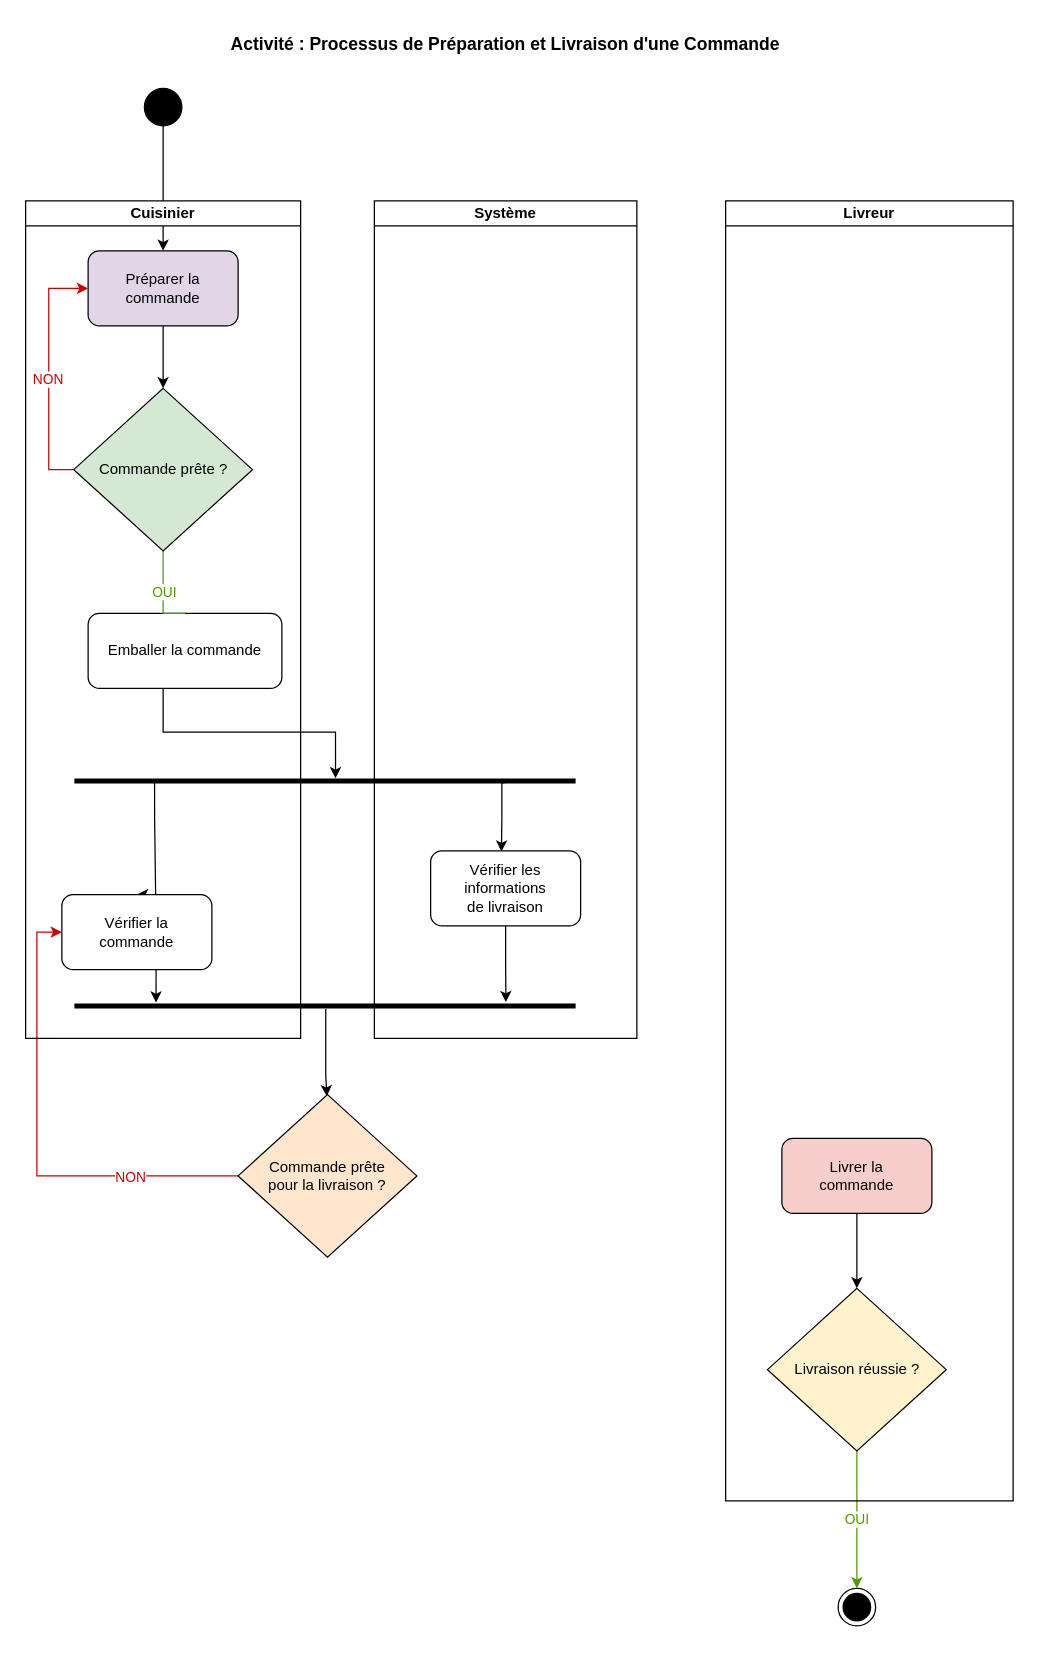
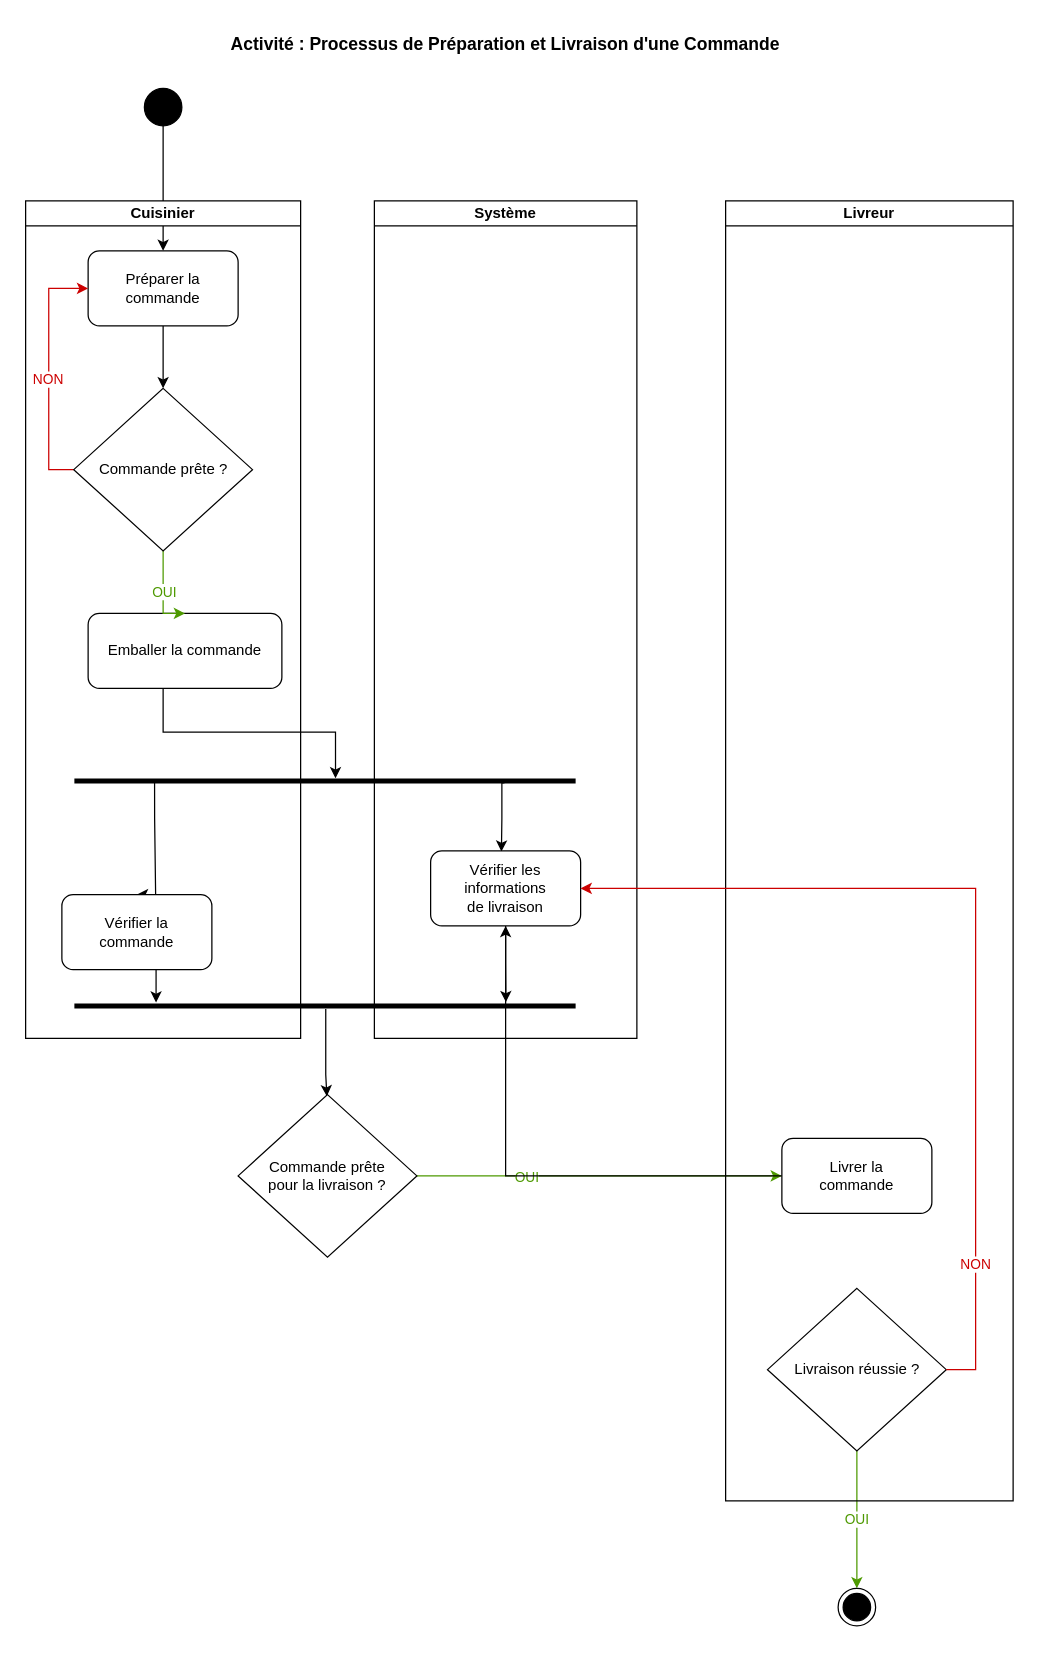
node "Préparer la commande": fillcolor #e1d5e7 -> #ffffff
node "Commande prête ?": fillcolor #d5e8d4 -> #ffffff
edge "Commande prête ?" -- "Emballer la commande": arrowhead none -> classic
edge "Livraison réussie ?" -> "Vérifier les informations de livraison": added, label "NON"
edge "Commande prête pour la livraison ?" -> "Vérifier la commande": removed, label "NON"
node "Commande prête pour la livraison ?": fillcolor #ffe6cc -> #ffffff
edge "Commande prête pour la livraison ?" -> "Livrer la commande": added, label "OUI"
node "Livrer la commande": fillcolor #f8cecc -> #ffffff
edge "Livrer la commande" -> "Livraison réussie ?": now "Livrer la commande" -> "Vérifier les informations de livraison"
node "Livraison réussie ?": fillcolor #fff2cc -> #ffffff
